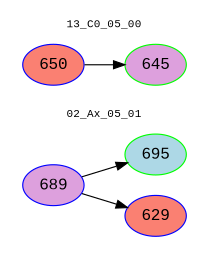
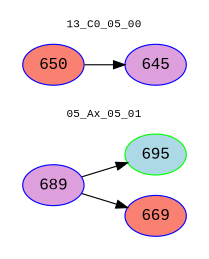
node "645": color green -> blue
cluster "02_Ax_05_01": label "02_Ax_05_01" -> "05_Ax_05_01"
node "629": label "629" -> "669"
